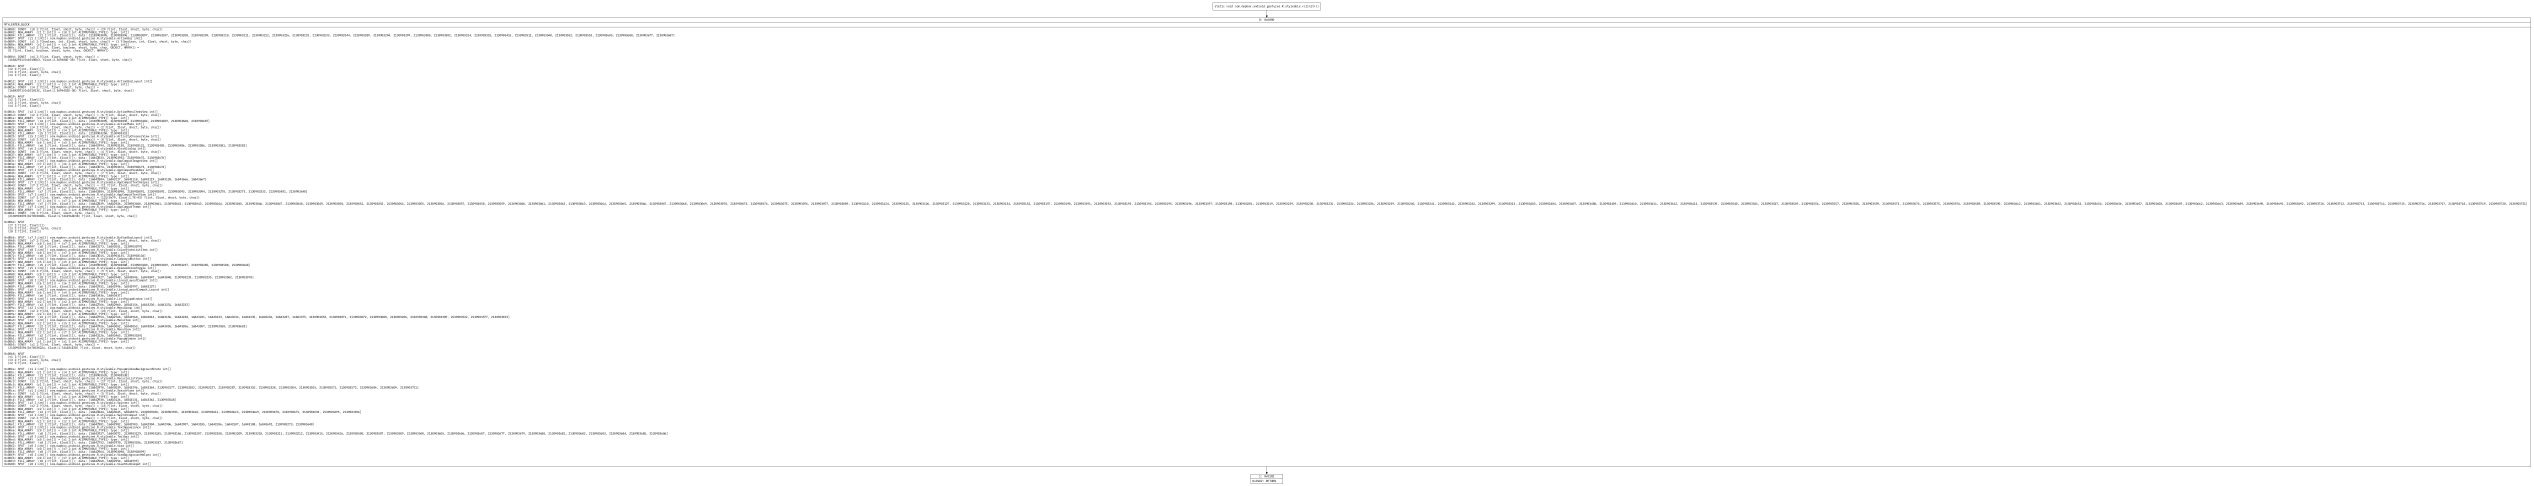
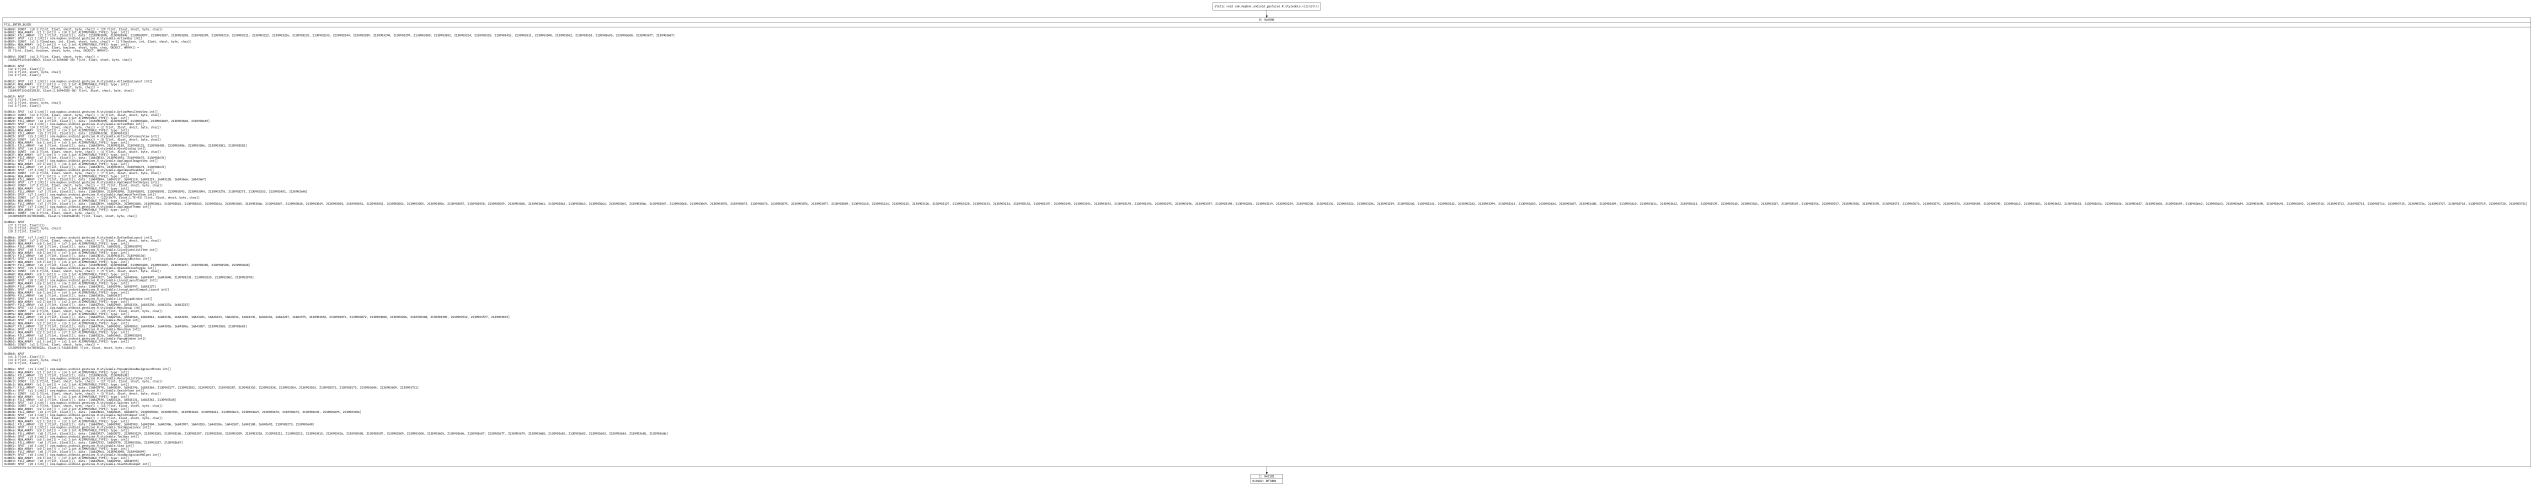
node "0: 0x0000": text "MTH_ENTER_BLOCK" -> "FILL_ENTER_BLOCK"
